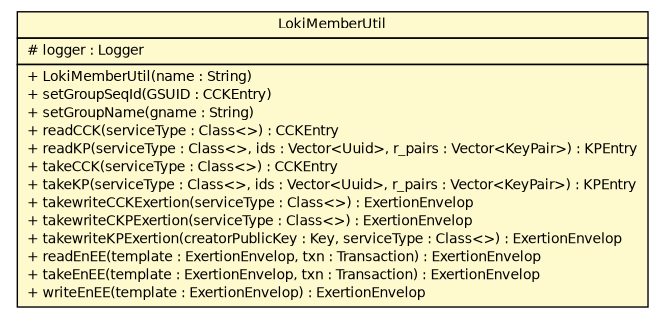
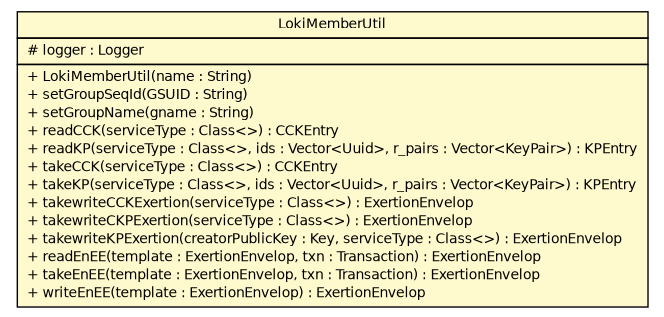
node "LokiMemberUtil": text "+ setGroupSeqId(GSUID : CCKEntry)" -> "+ setGroupSeqId(GSUID : String)"
